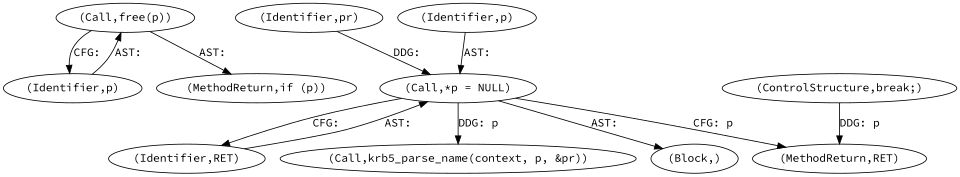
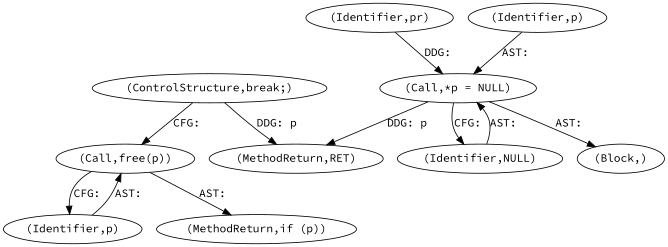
edge "(ControlStructure,break;)" -> "(Call,free(p))": added, label "CFG:"
edge "(Call,*p = NULL)" -> "(MethodReturn,RET)": label "CFG: p" -> "DDG: p"
node "(Identifier,RET)": label "(Identifier,RET)" -> "(Identifier,NULL)"
node "(Call,krb5_parse_name(context, p, &pr))": removed
